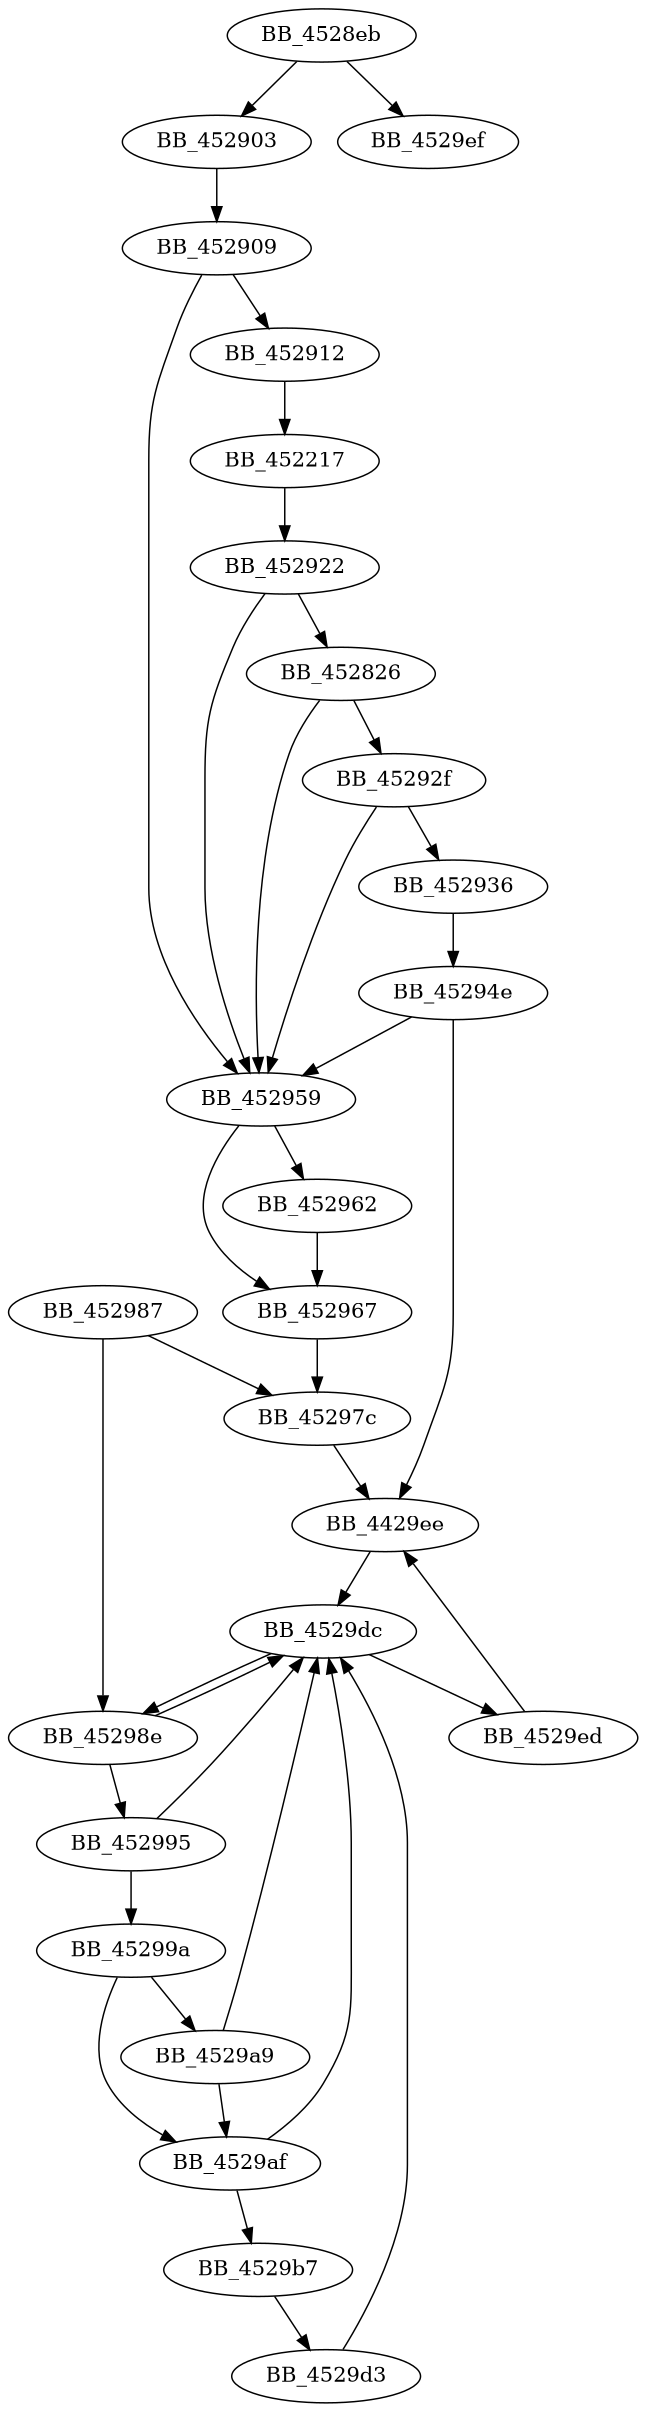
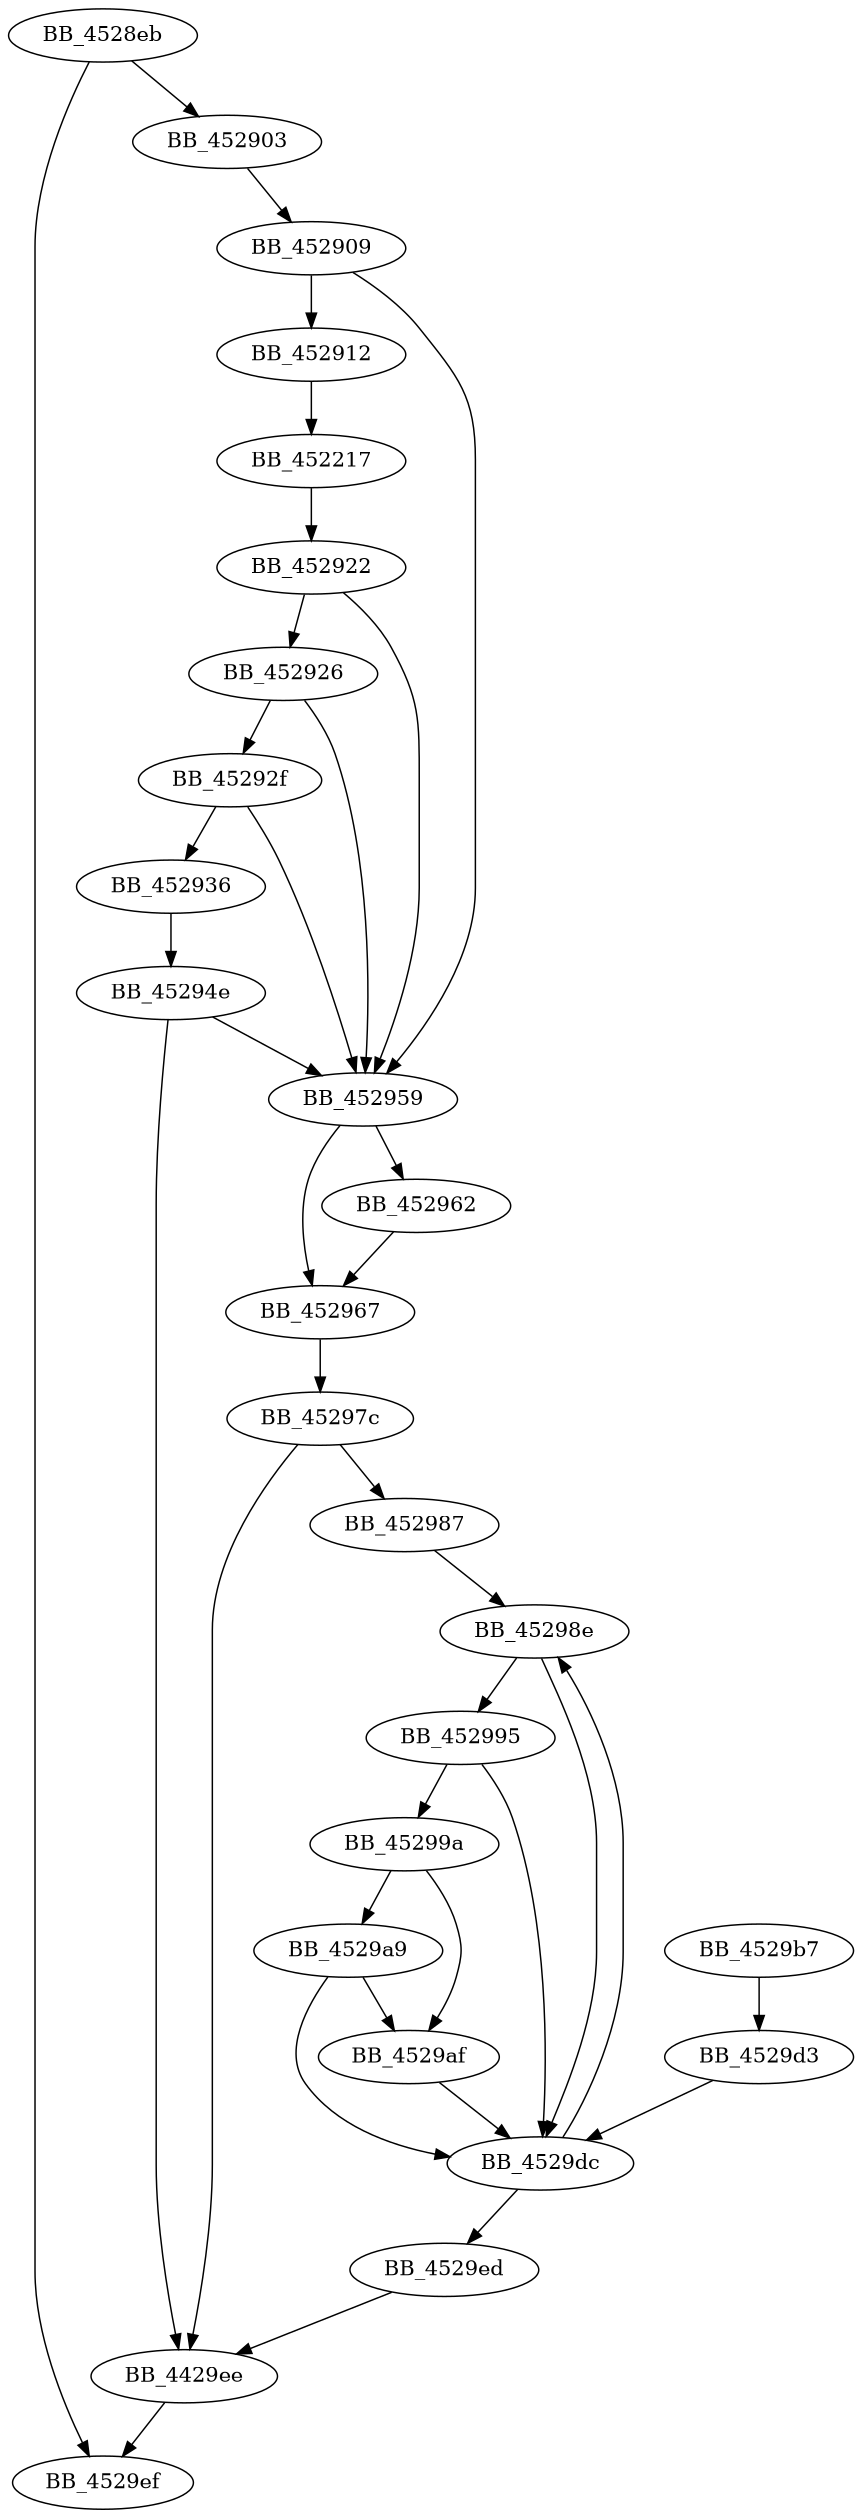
node "BB_452826": label "BB_452826" -> "BB_452926"
edge "BB_452987" -> "BB_45297c": reversed
edge "BB_4429ee" -> "BB_4529dc": now "BB_4429ee" -> "BB_4529ef"
edge "BB_4529af" -> "BB_4529b7": removed
